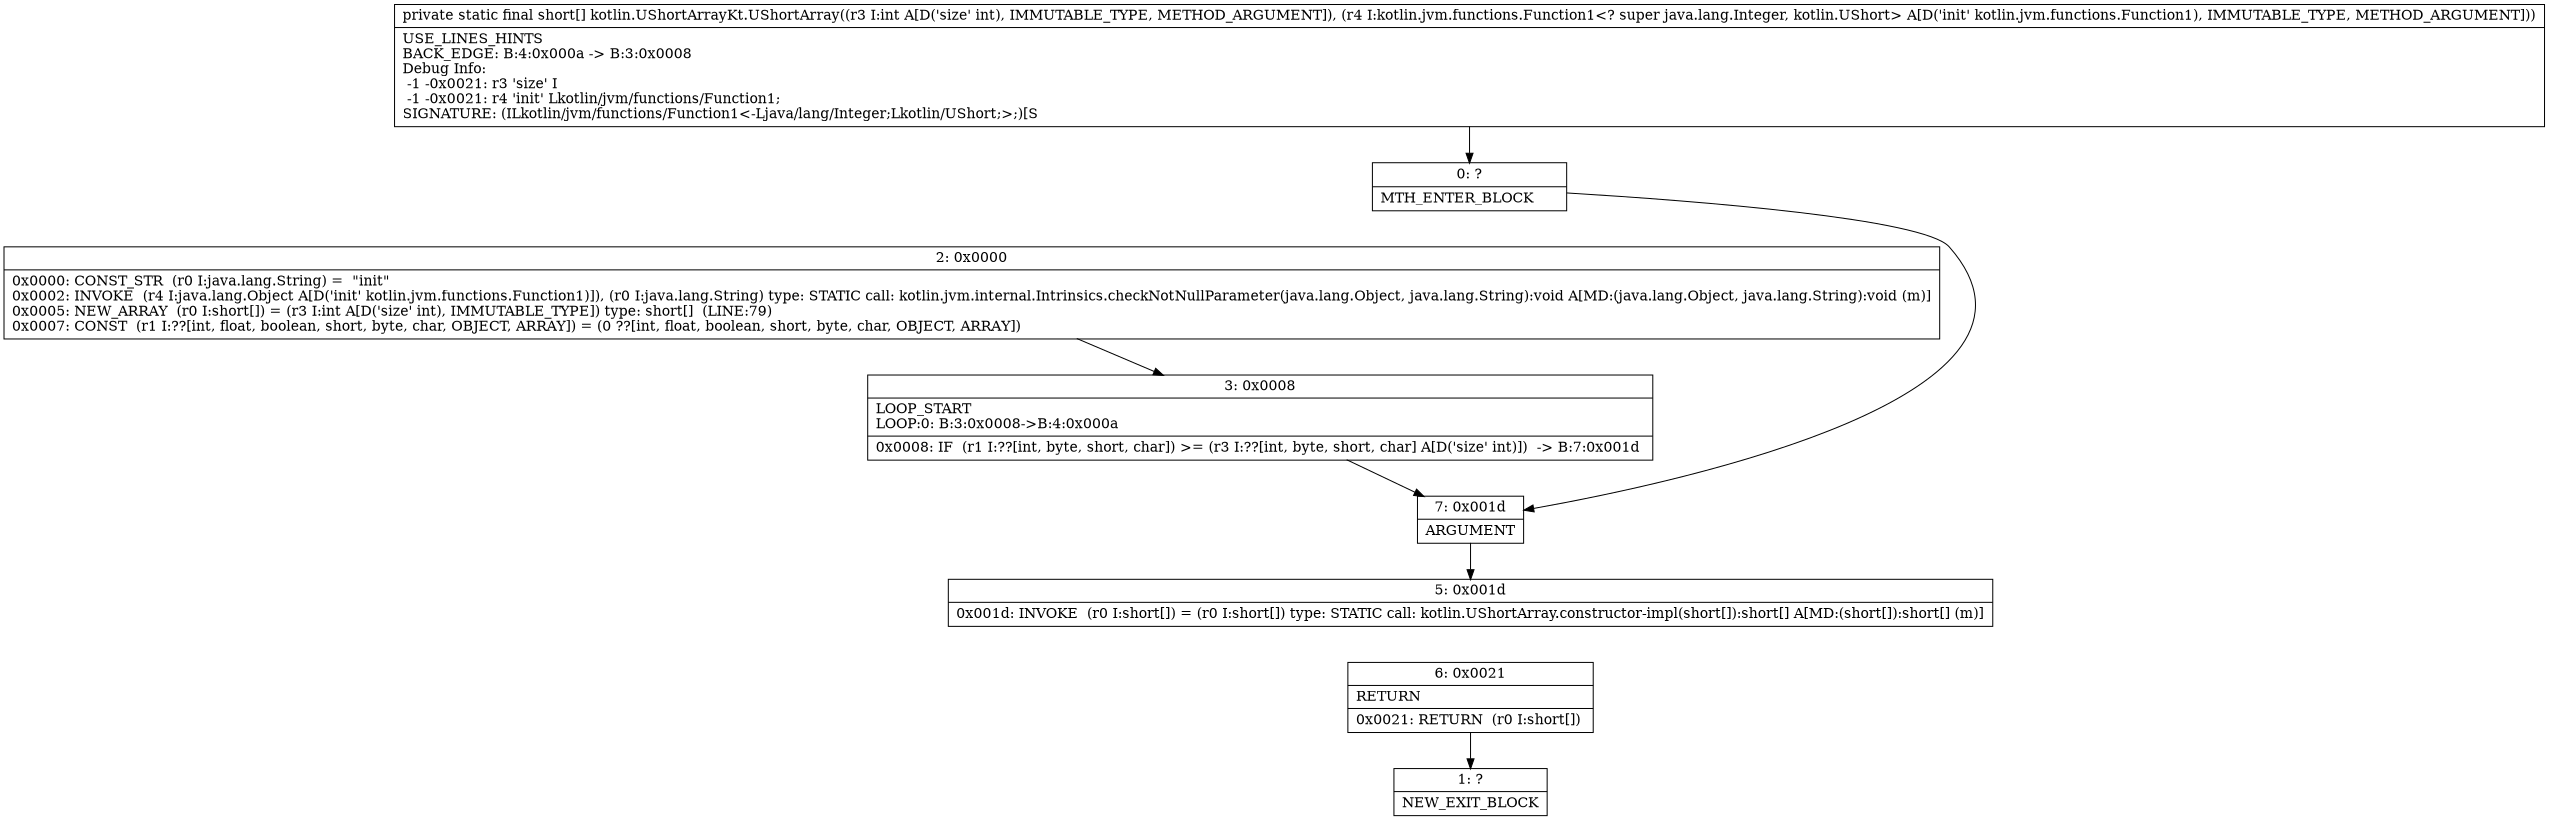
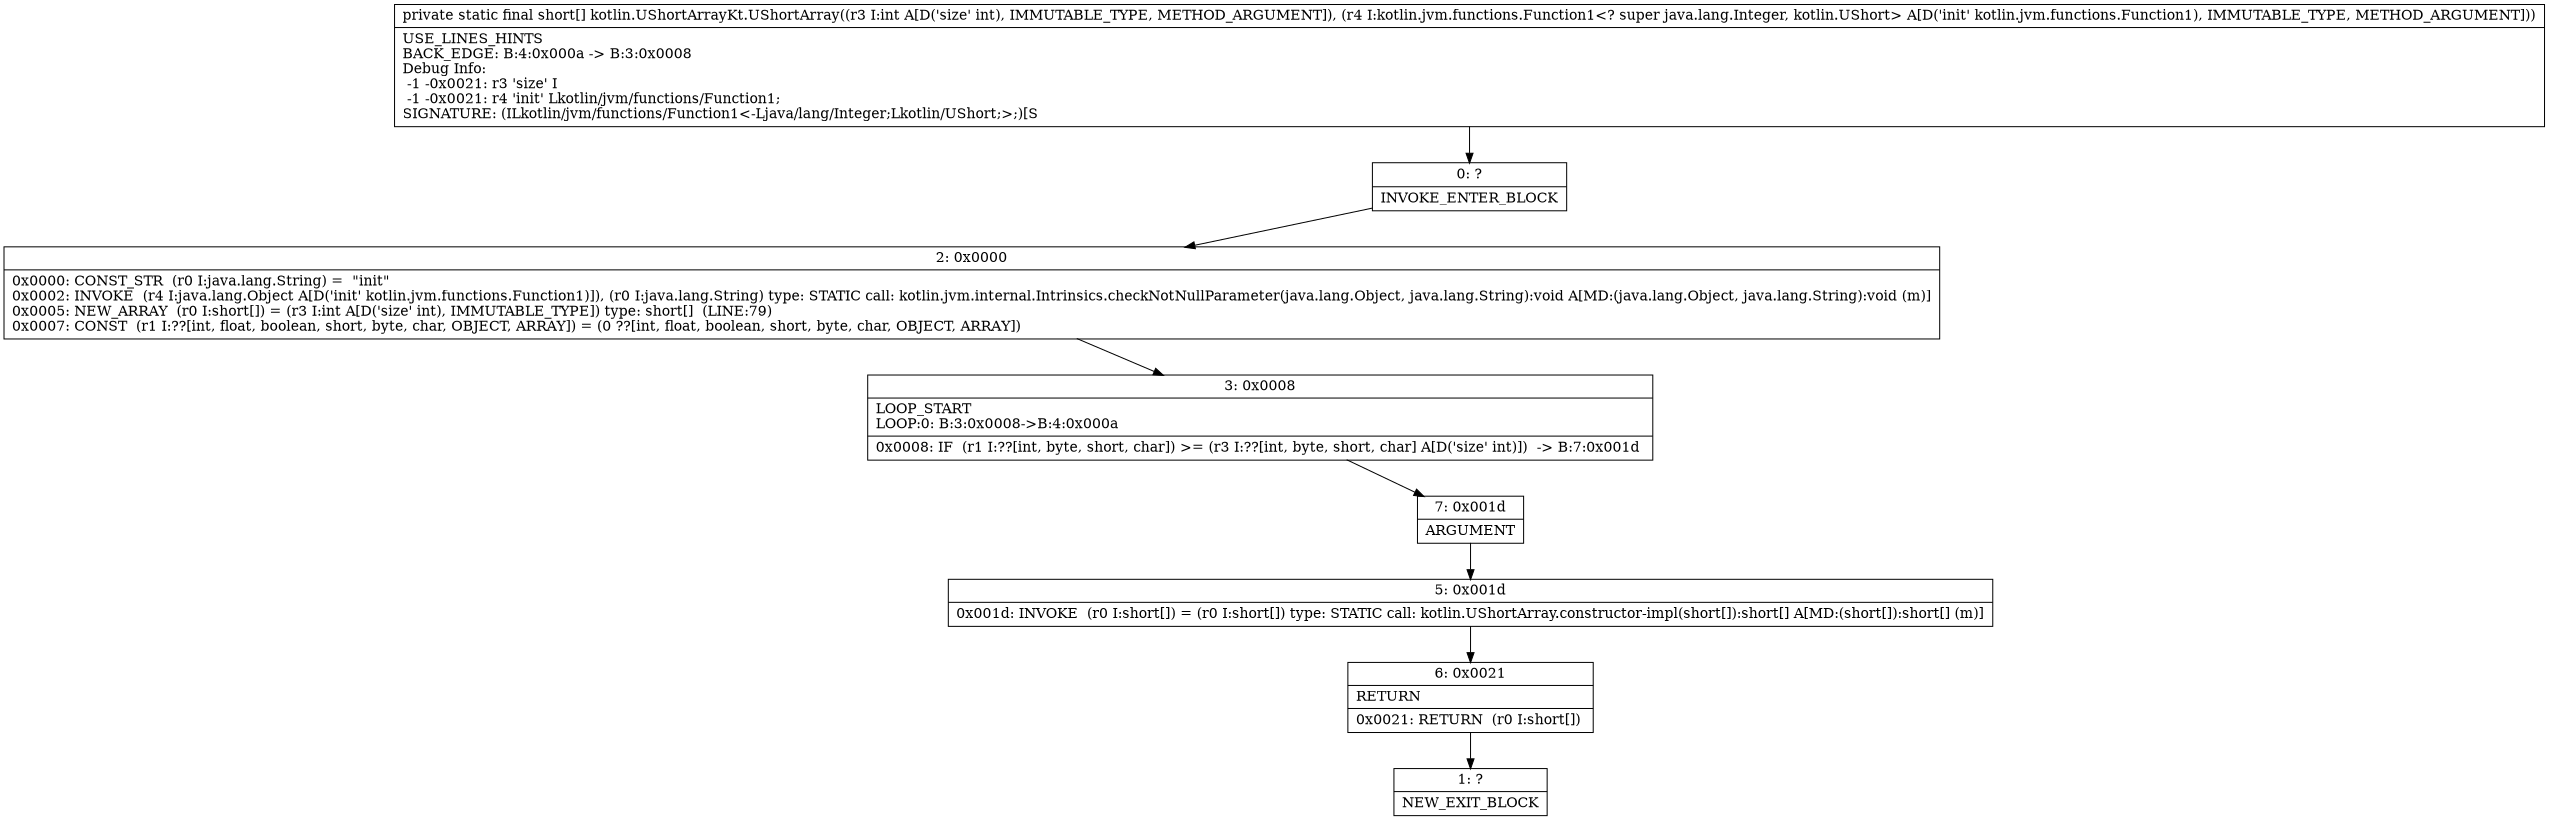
node "0: ?": text "MTH_ENTER_BLOCK" -> "INVOKE_ENTER_BLOCK"
edge "0: ?" -> "7: 0x001d": now "0: ?" -> "2: 0x0000"
edge "5: 0x001d" -> "6: 0x0021": added
